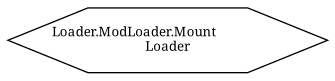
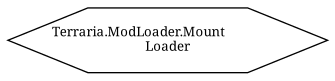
node "Loader.ModLoader.Mount Loader": label "Loader.ModLoader.Mount Loader" -> "Terraria.ModLoader.Mount Loader"
